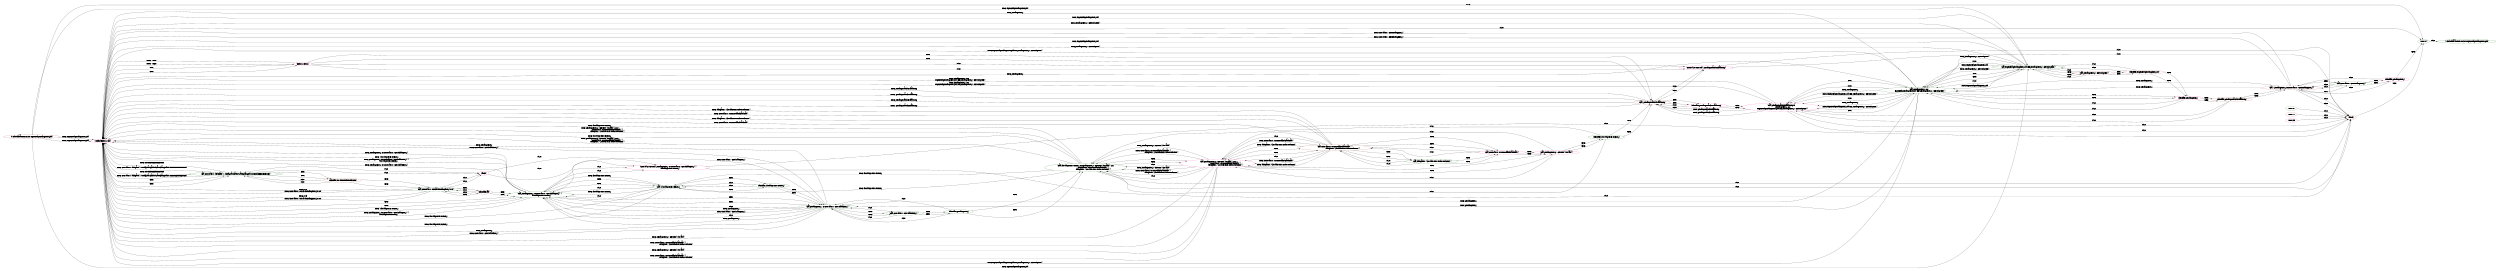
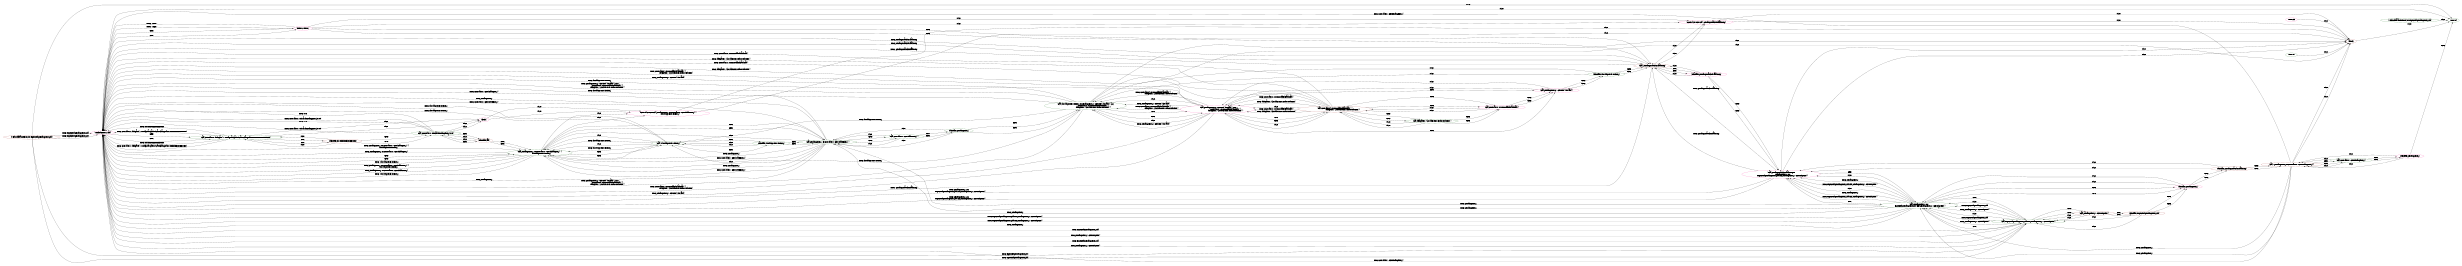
edge "1000104" -> "(MethodParameterOut,int expected_pending_entry_id)": reversed
node "1000111": removed
